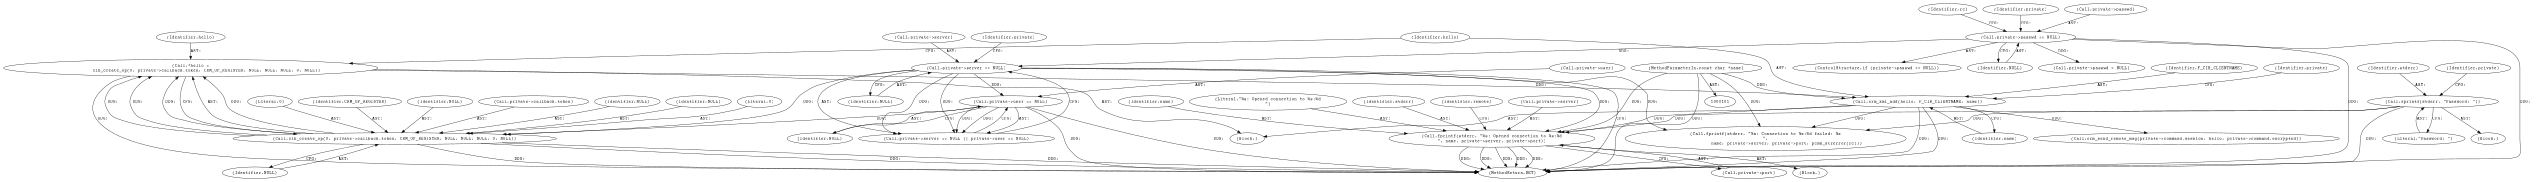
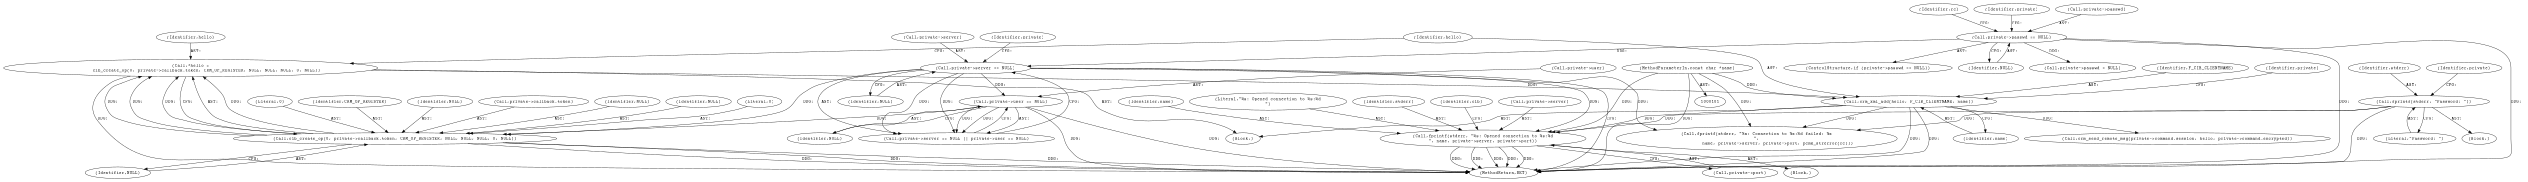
node "(Identifier,remote)": label "(Identifier,remote)" -> "(Identifier,cib)"
